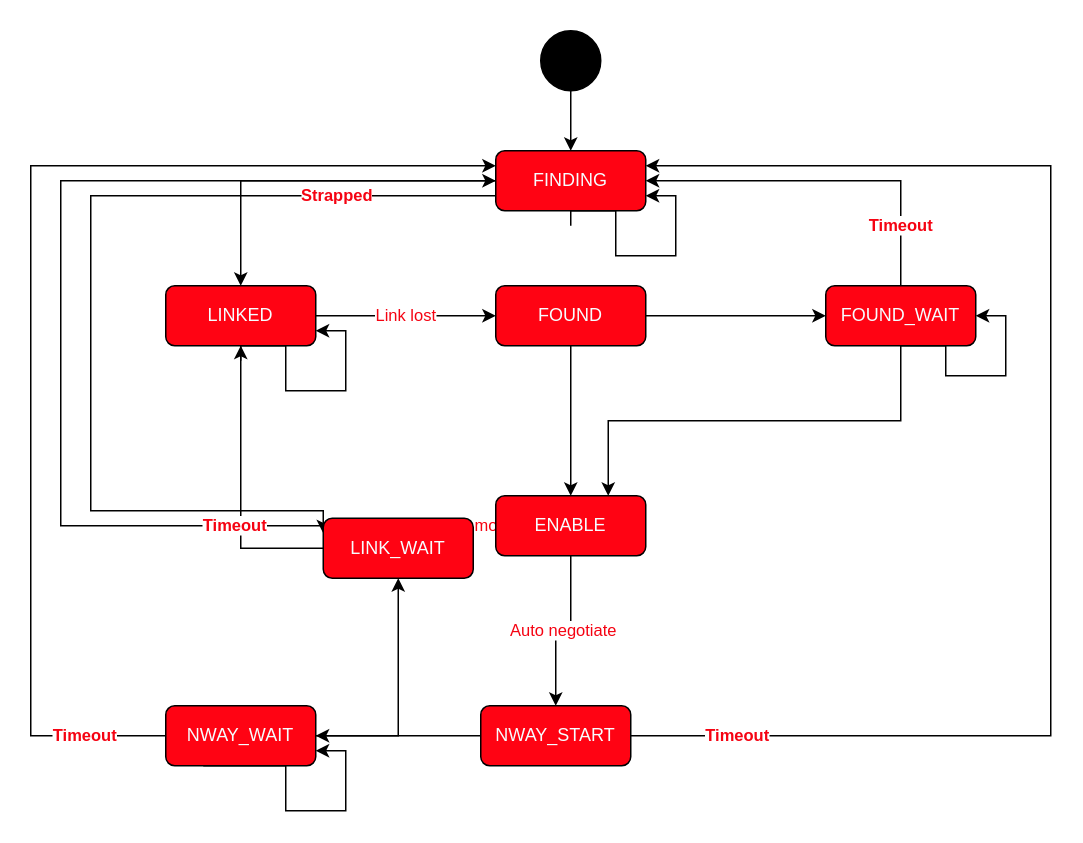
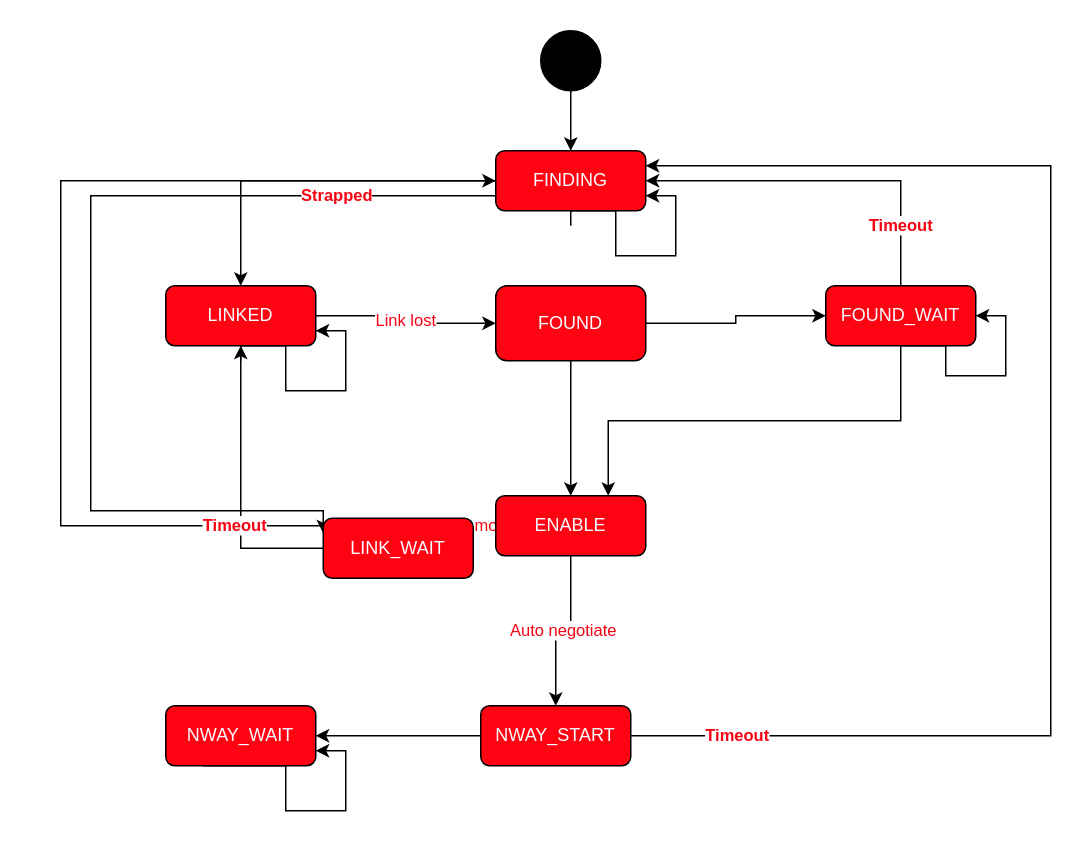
edge "NWAY_WAIT" -> "FINDING": removed, label "Timeout"
node "FOUND": size 150x60 -> 150x75
edge "NWAY_WAIT" -> "LINK_WAIT": removed
